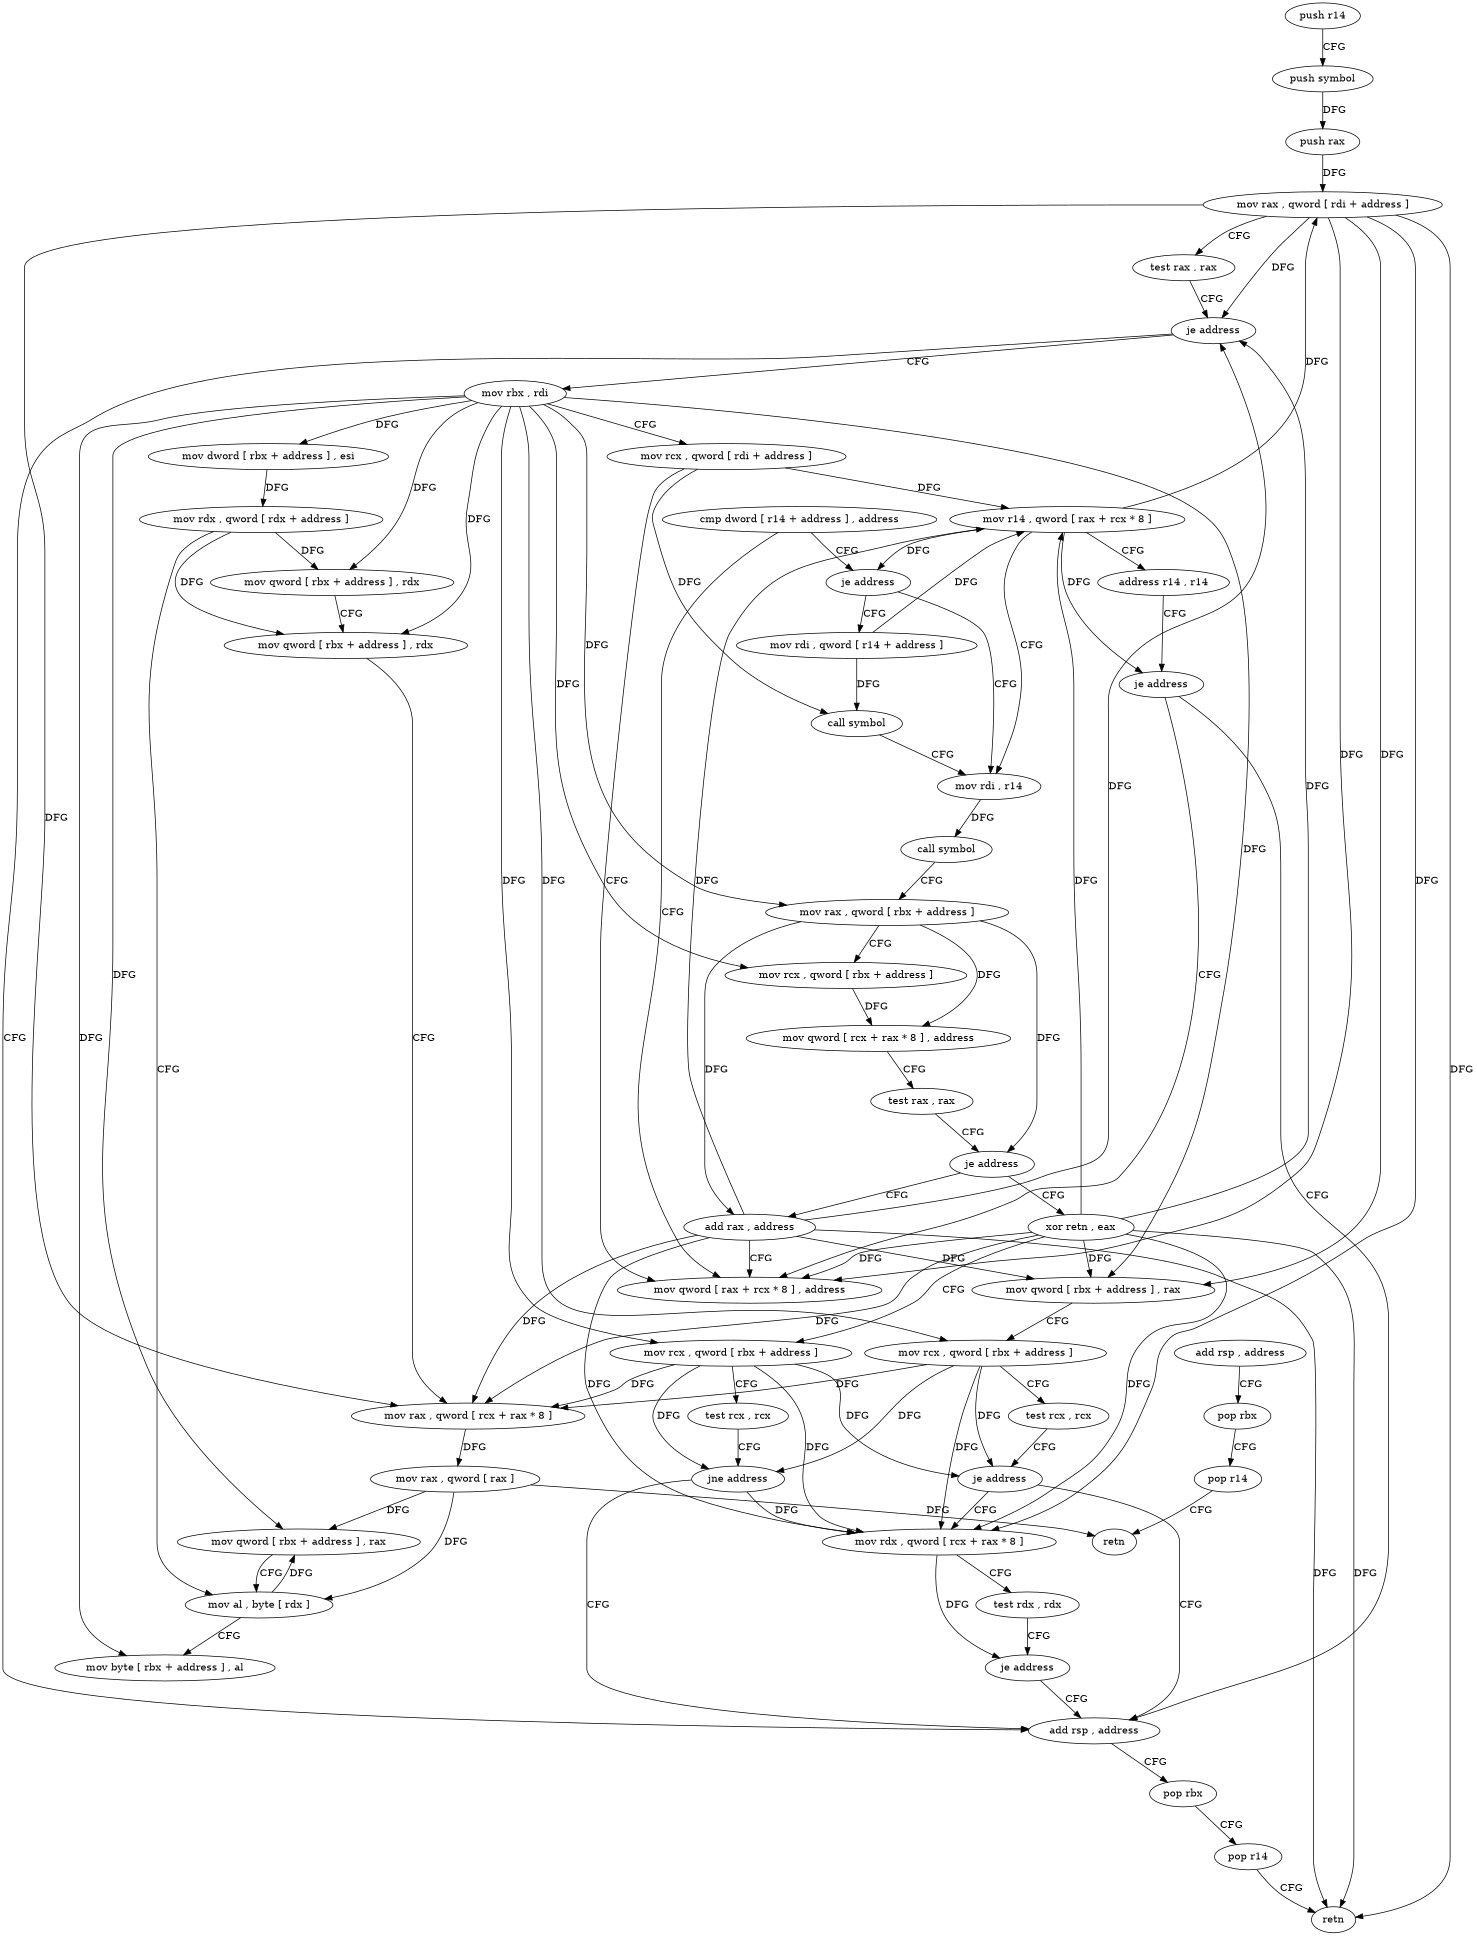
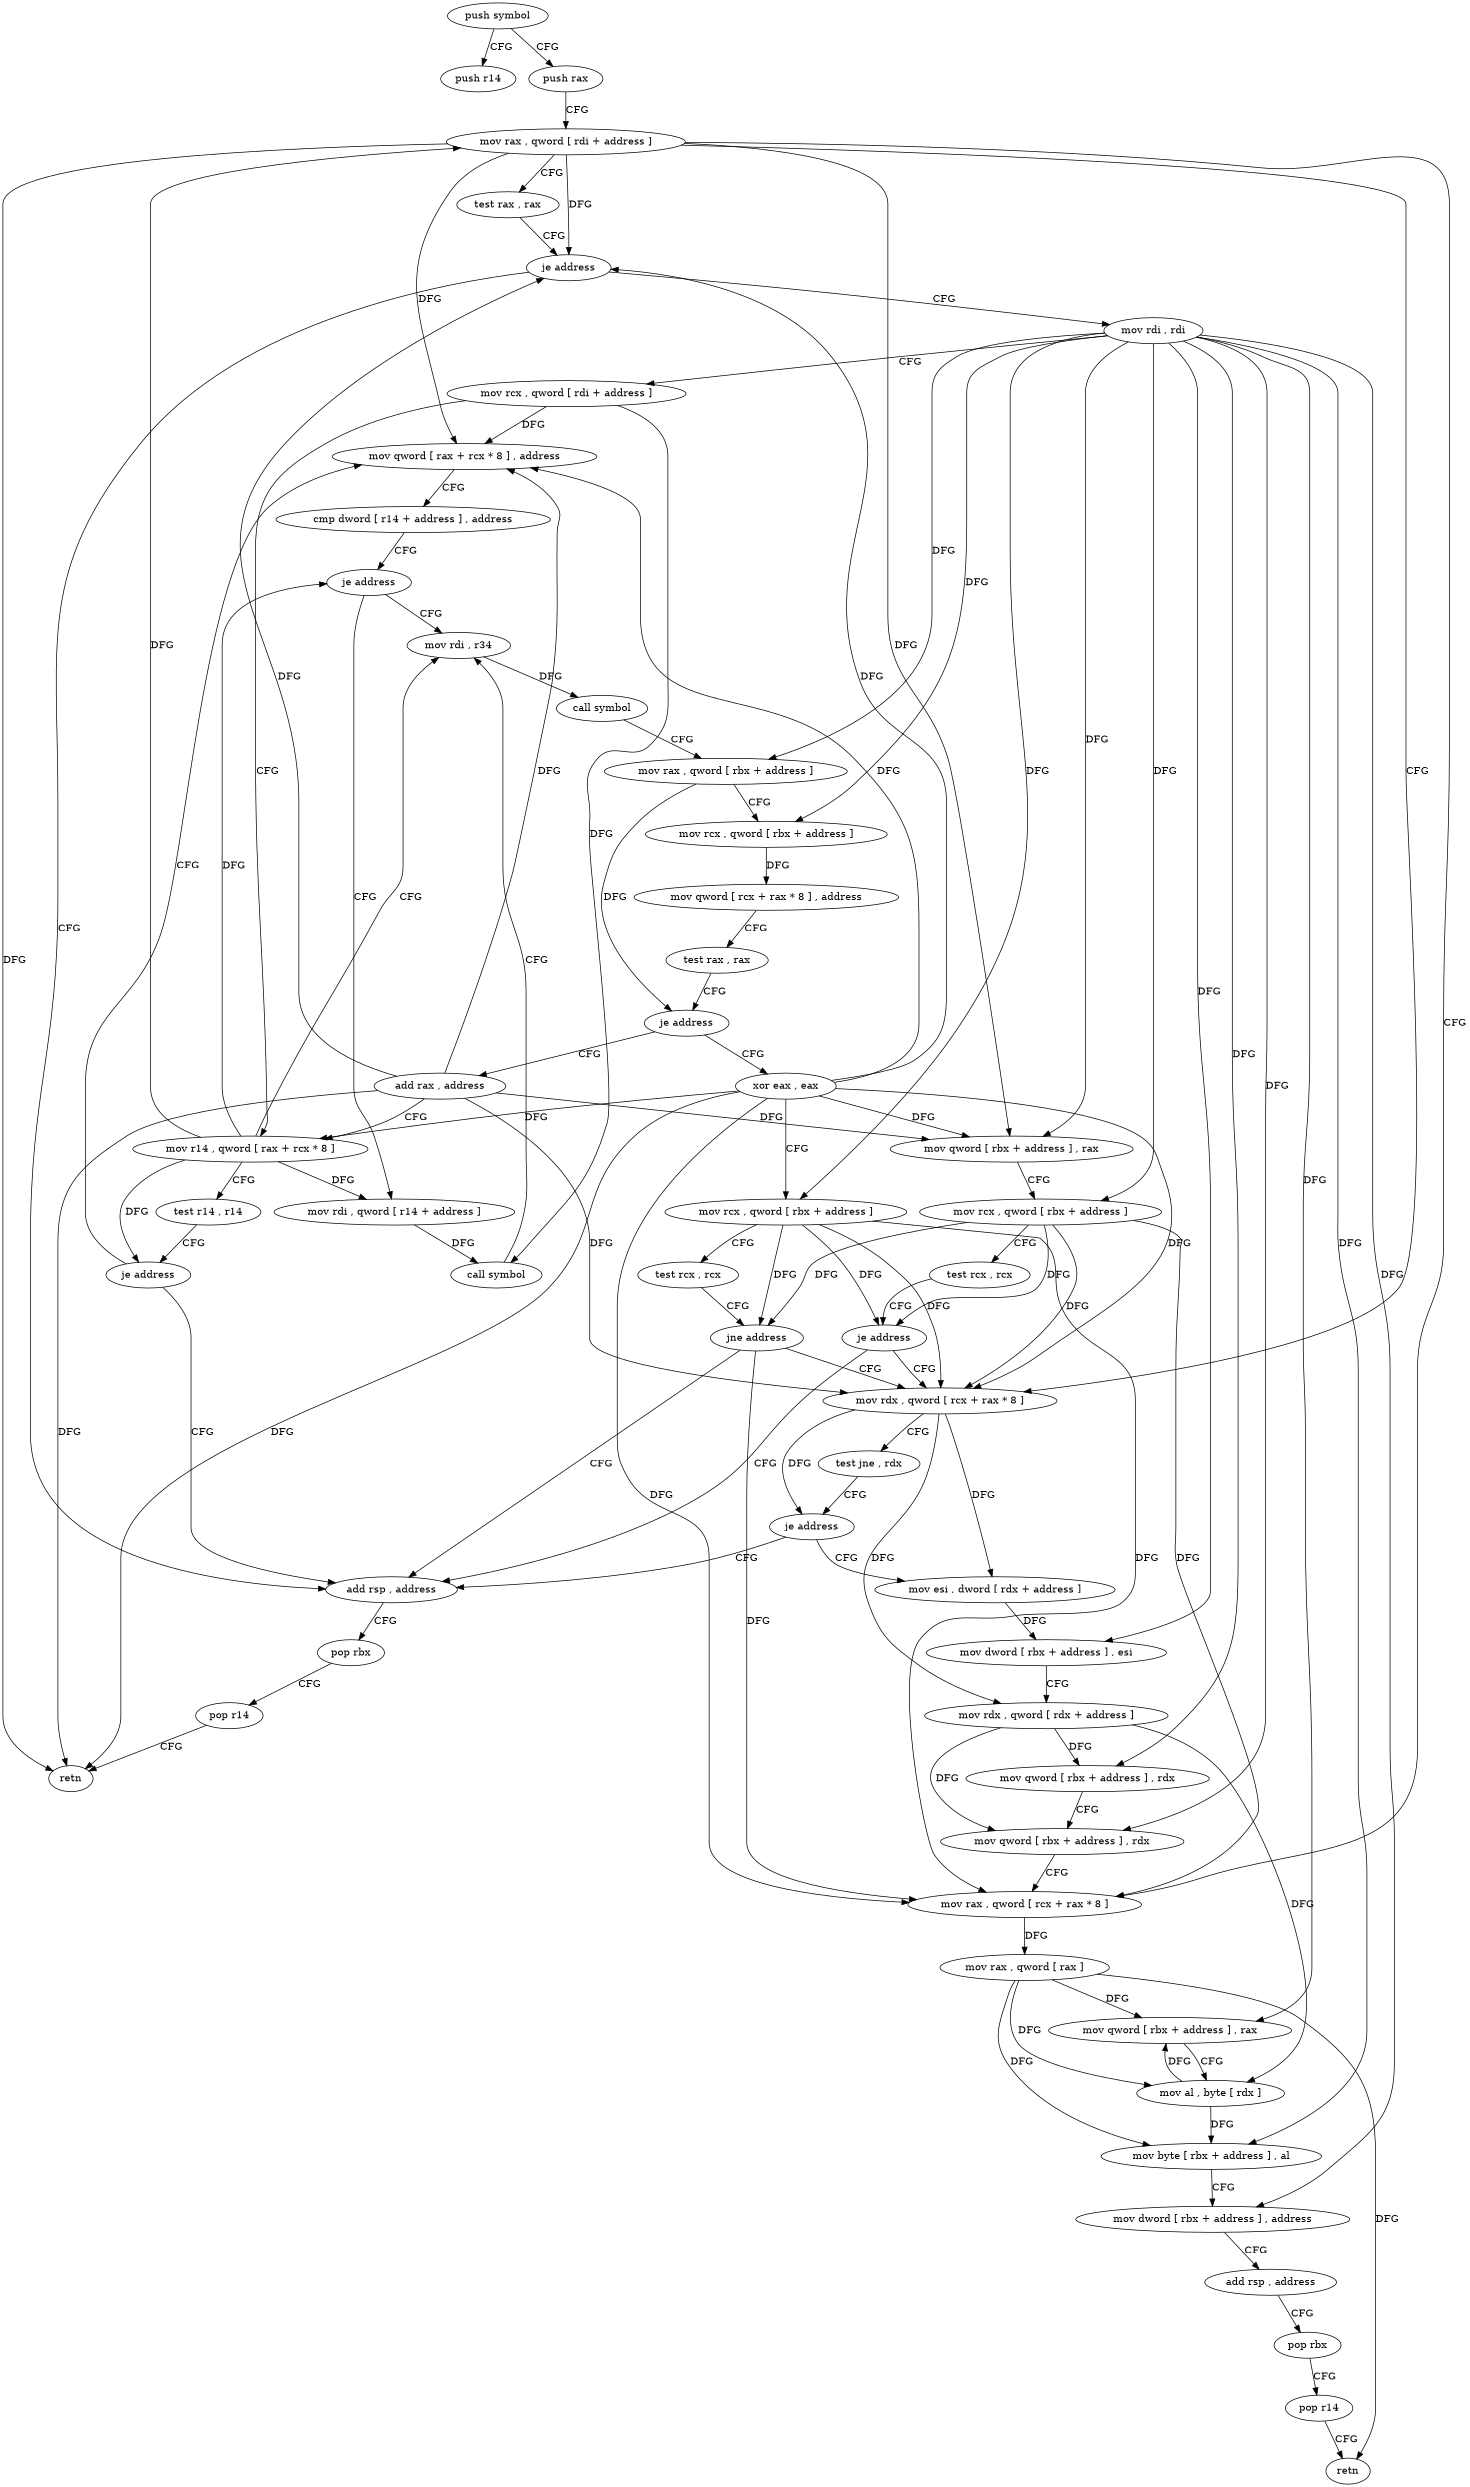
edge "push r14" -> "push symbol": reversed
edge "push symbol" -> "push rax": label "DFG" -> "CFG"
edge "push rax" -> "mov rax , qword [ rdi + address ]": label "DFG" -> "CFG"
node "mov rbx , rdi": label "mov rbx , rdi" -> "mov rdi , rdi"
edge "mov dword [ rbx + address ] , esi" -> "mov rdx , qword [ rdx + address ]": label "DFG" -> "CFG"
edge "mov rcx , qword [ rdi + address ]" -> "mov r14 , qword [ rax + rcx * 8 ]": label "DFG" -> "CFG"
edge "mov rdi , qword [ r14 + address ]" -> "mov r14 , qword [ rax + rcx * 8 ]": reversed
node "address r14 , r14": label "address r14 , r14" -> "test r14 , r14"
node "mov rdi , r14": label "mov rdi , r14" -> "mov rdi , r34"
edge "mov rax , qword [ rdi + address ]" -> "mov rax , qword [ rcx + rax * 8 ]": label "DFG" -> "CFG"
edge "mov rcx , qword [ rdi + address ]" -> "mov qword [ rax + rcx * 8 ] , address": label "CFG" -> "DFG"
edge "add rax , address" -> "mov r14 , qword [ rax + rcx * 8 ]": label "DFG" -> "CFG"
edge "mov rax , qword [ rdi + address ]" -> "mov rdx , qword [ rcx + rax * 8 ]": label "DFG" -> "CFG"
edge "cmp dword [ r14 + address ] , address" -> "mov qword [ rax + rcx * 8 ] , address": reversed
edge "mov rax , qword [ rbx + address ]" -> "mov qword [ rcx + rax * 8 ] , address": removed, label "DFG"
edge "mov rax , qword [ rbx + address ]" -> "add rax , address": removed, label "DFG"
edge "mov rdx , qword [ rdx + address ]" -> "mov al , byte [ rdx ]": label "CFG" -> "DFG"
node "xor retn , eax": label "xor retn , eax" -> "xor eax , eax"
edge "add rax , address" -> "mov qword [ rax + rcx * 8 ] , address": label "CFG" -> "DFG"
edge "add rax , address" -> "mov rax , qword [ rcx + rax * 8 ]": now "jne address" -> "mov rax , qword [ rcx + rax * 8 ]"
edge "jne address" -> "mov rdx , qword [ rcx + rax * 8 ]": label "DFG" -> "CFG"
edge "mov rdx , qword [ rcx + rax * 8 ]" -> "mov rdx , qword [ rdx + address ]": added, label "DFG"
node "mov esi , dword [ rdx + address ]": added
node "test rdx , rdx": label "test rdx , rdx" -> "test jne , rdx"
edge "mov al , byte [ rdx ]" -> "mov byte [ rbx + address ] , al": label "CFG" -> "DFG"
edge "mov rax , qword [ rax ]" -> "mov byte [ rbx + address ] , al": added, label "DFG"
node "mov dword [ rbx + address ] , address": added
